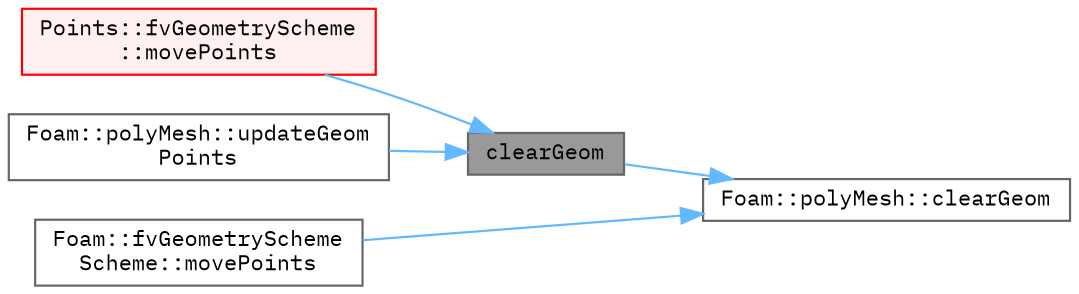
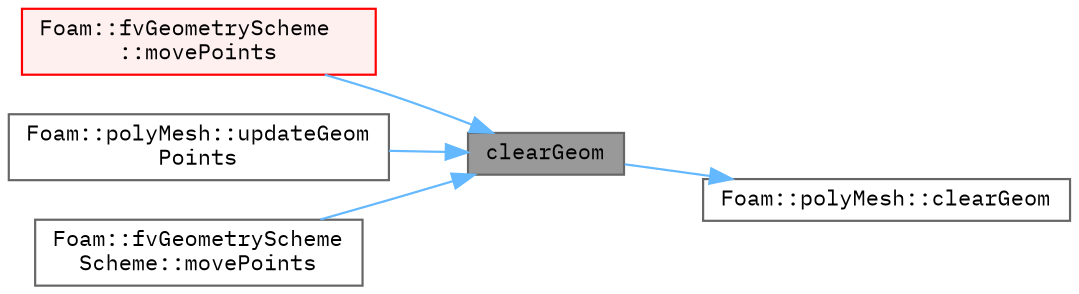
node "Points::fvGeometryScheme ::movePoints": label "Points::fvGeometryScheme ::movePoints" -> "Foam::fvGeometryScheme ::movePoints"
edge "Foam::fvGeometryScheme Scheme::movePoints" -> "Foam::polyMesh::clearGeom": now "Foam::fvGeometryScheme Scheme::movePoints" -> "clearGeom"
